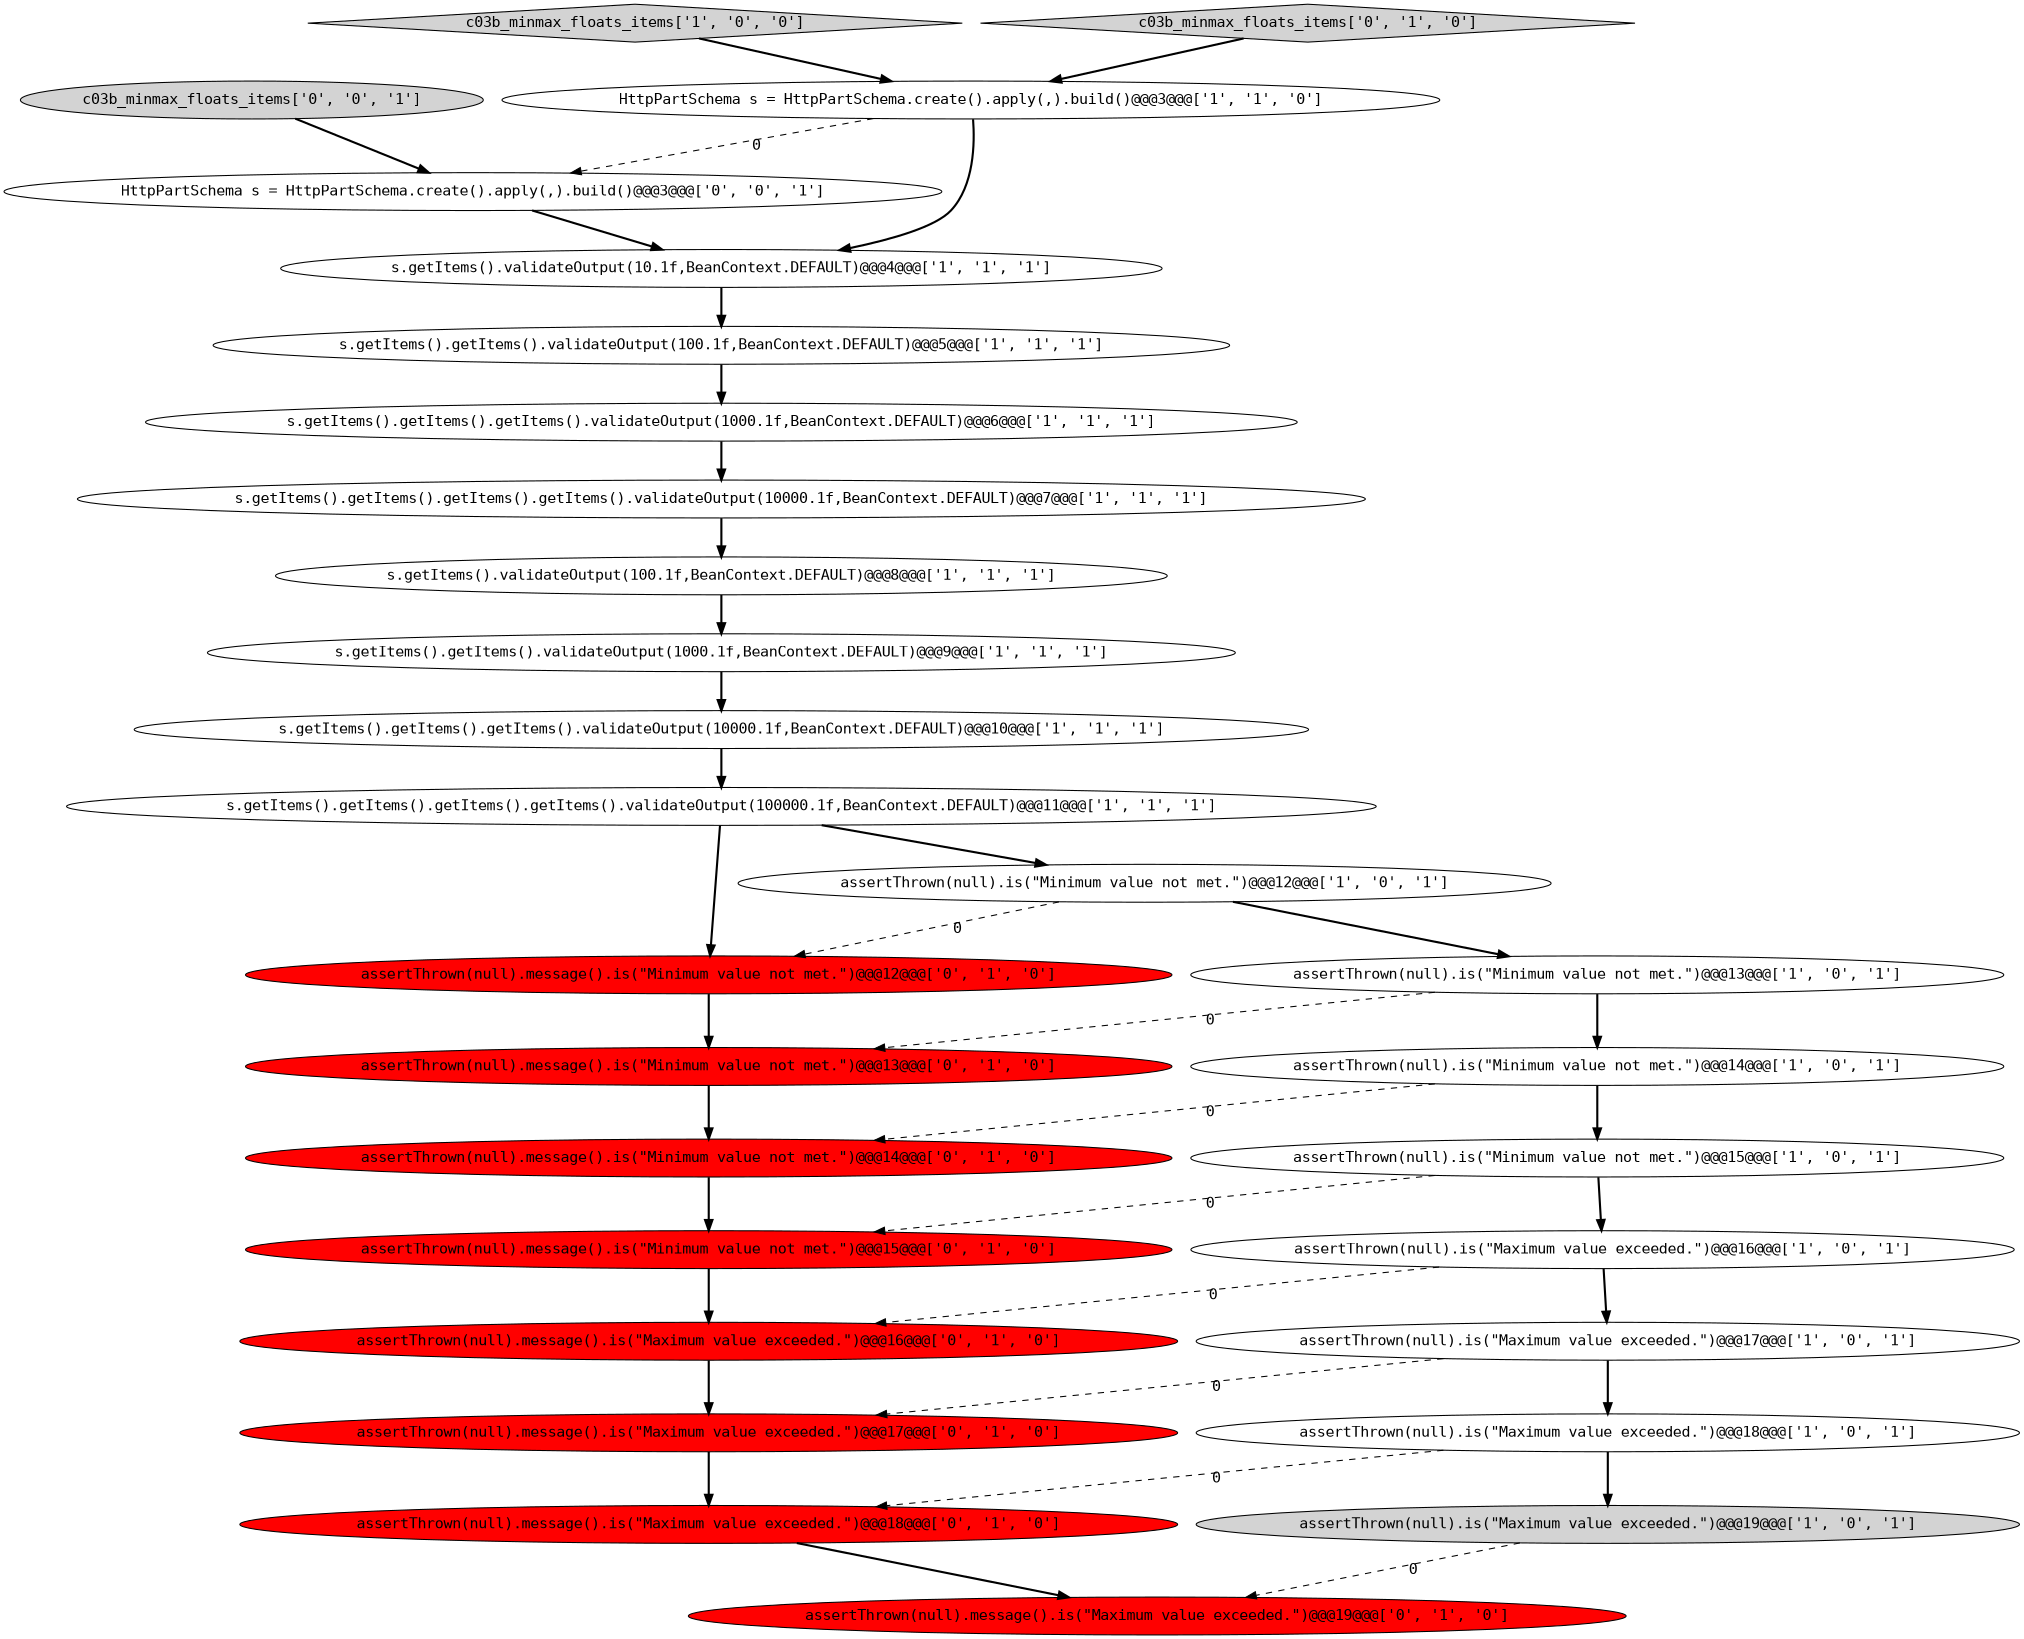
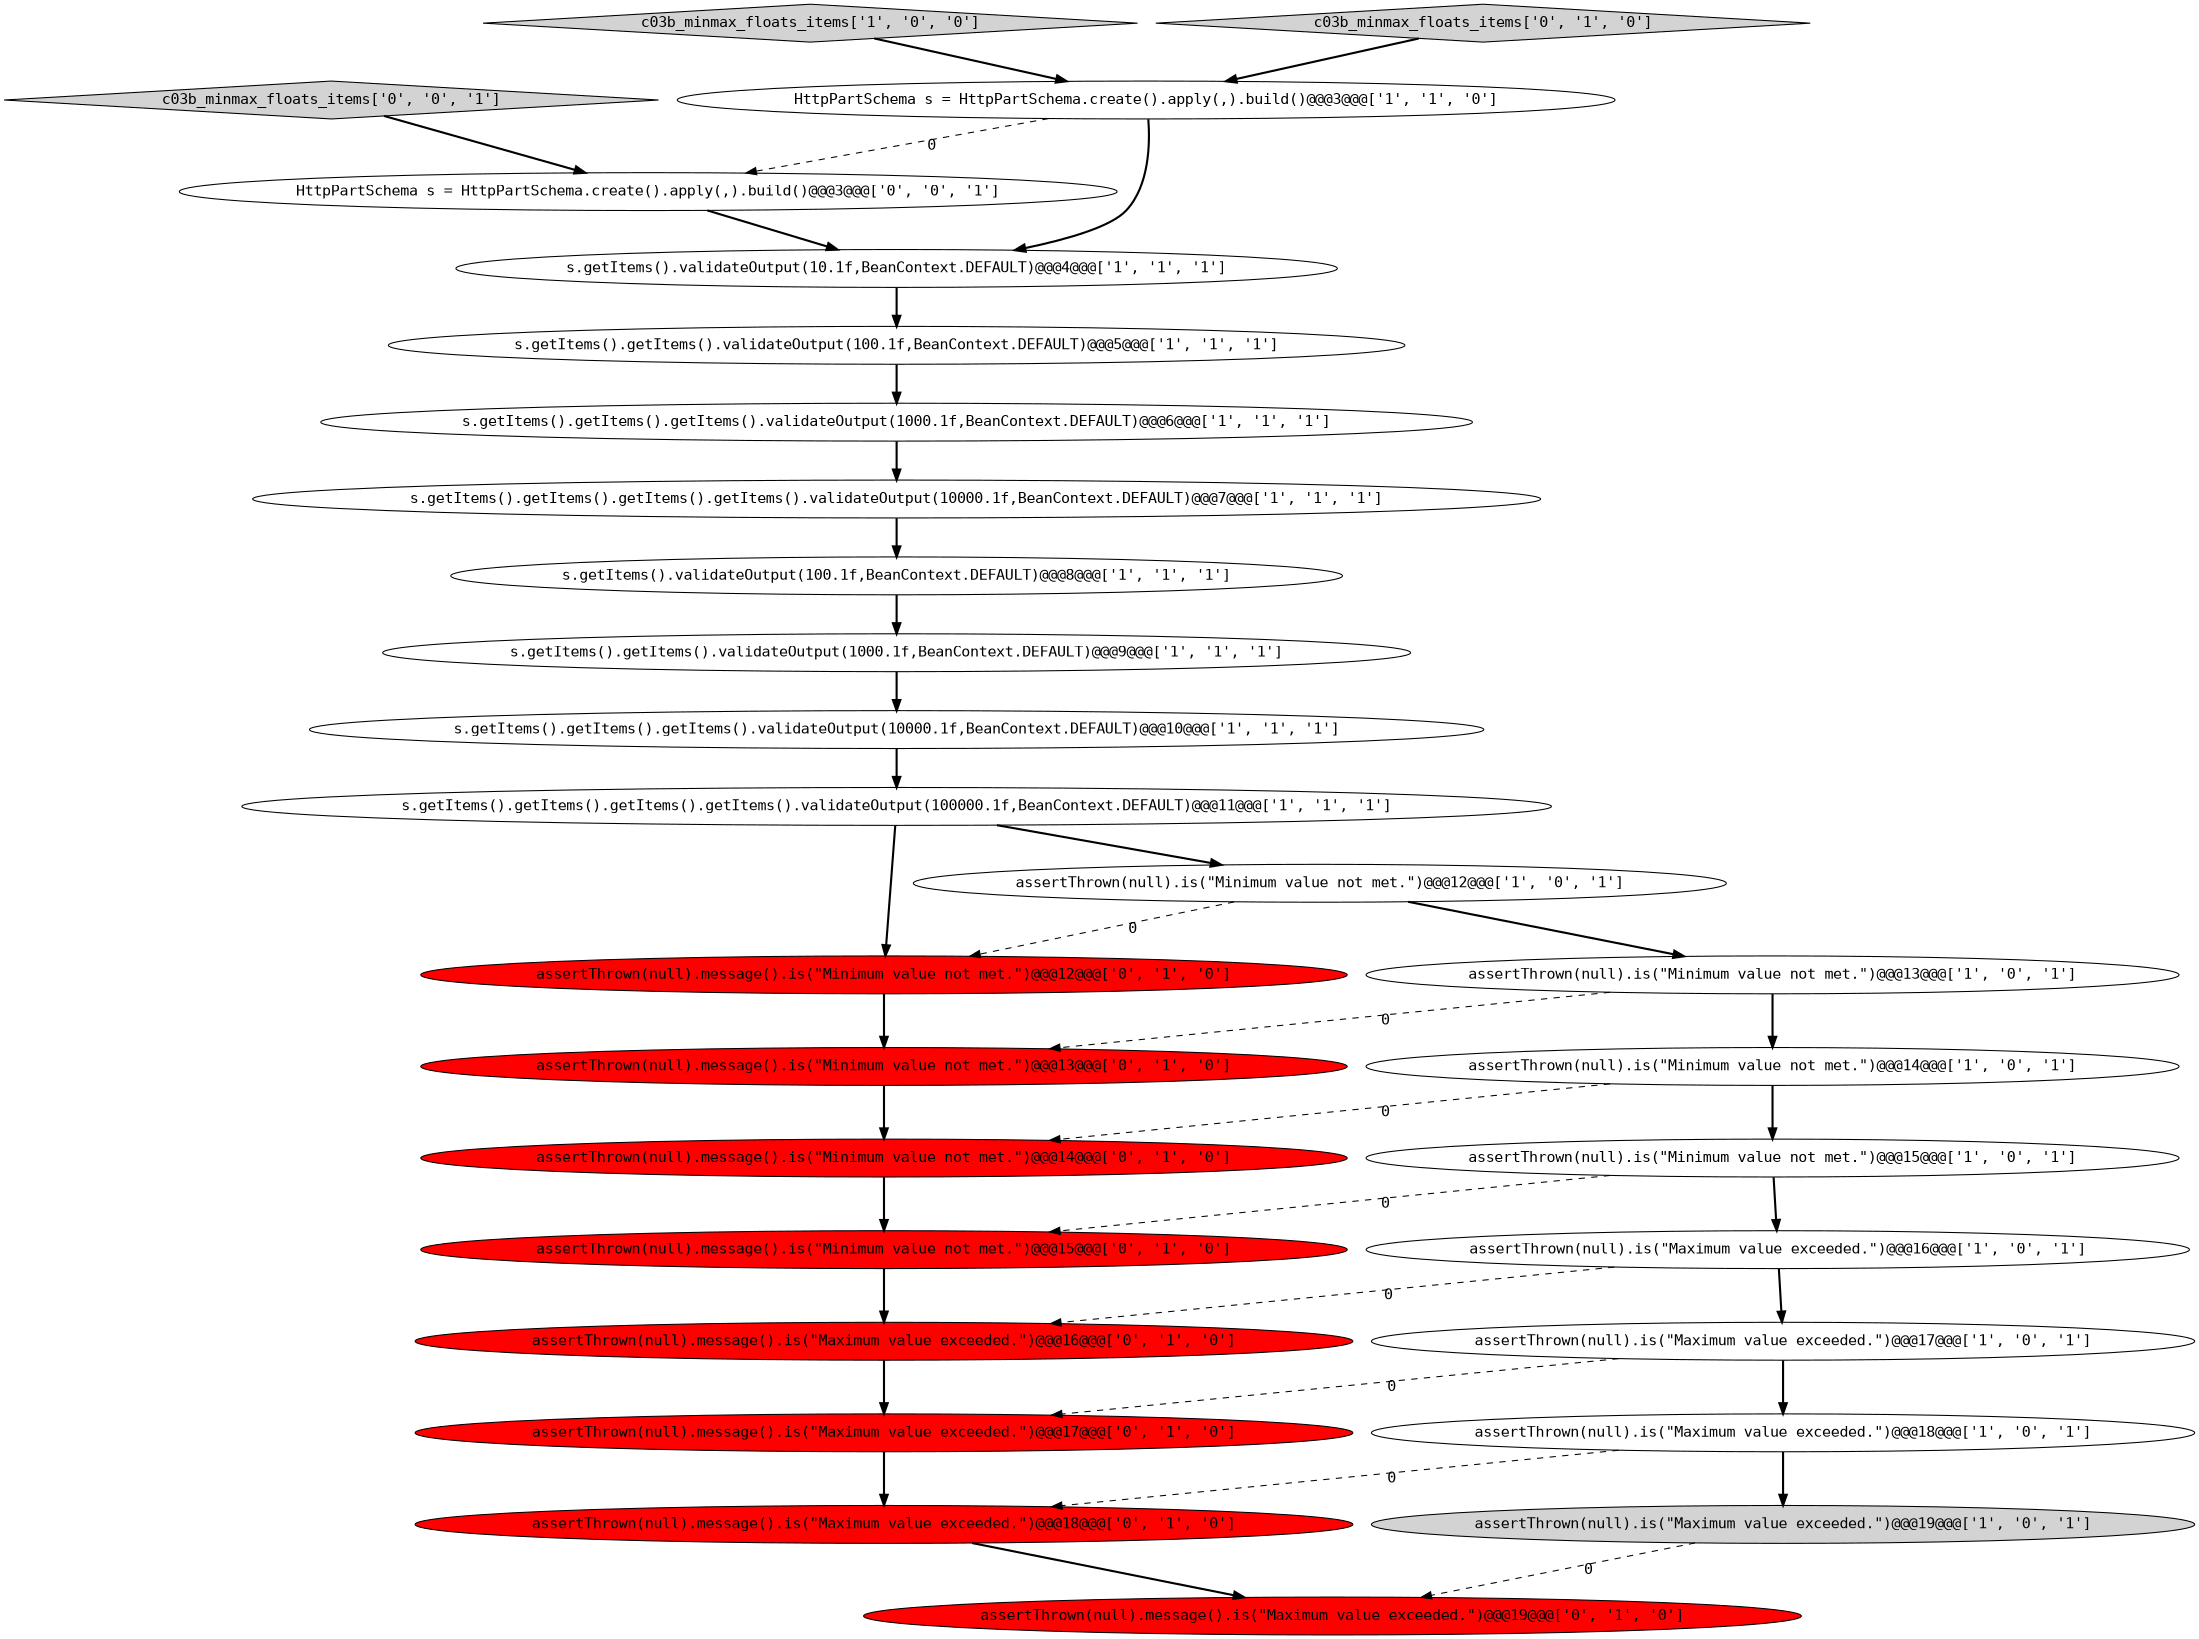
node "c03b_minmax_floats_items['0', '0', '1']": shape ellipse -> diamond
